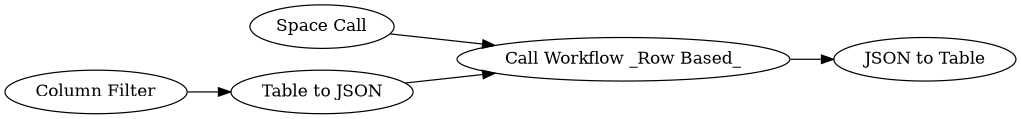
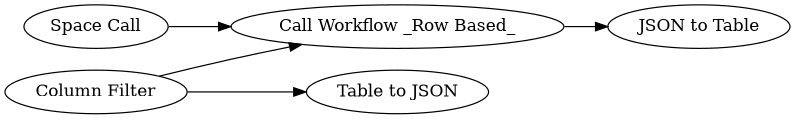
edge "Table to JSON" -> "Call Workflow _Row Based_": now "Column Filter" -> "Call Workflow _Row Based_"
